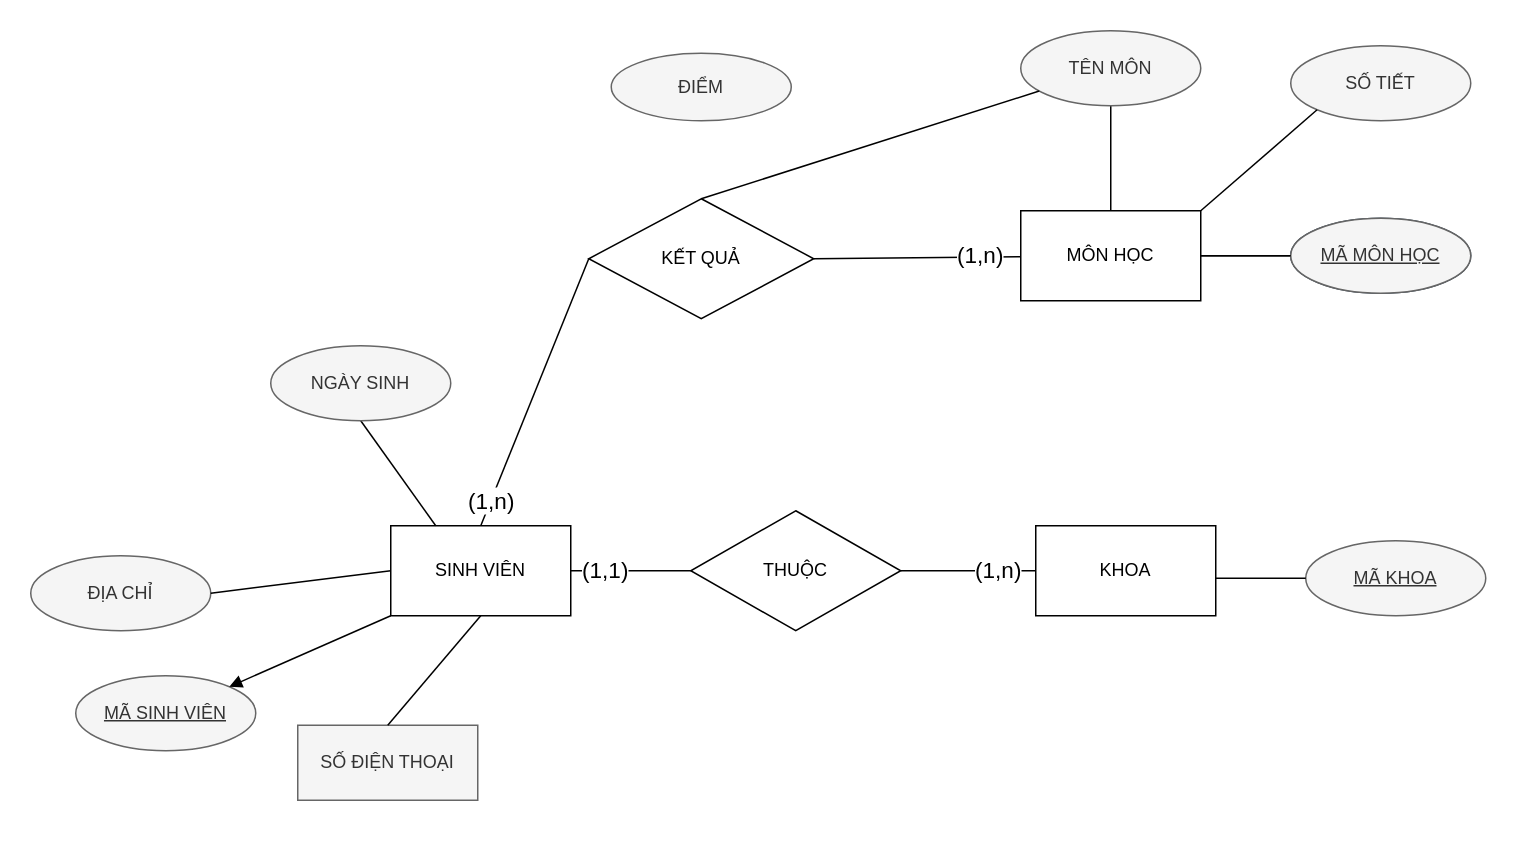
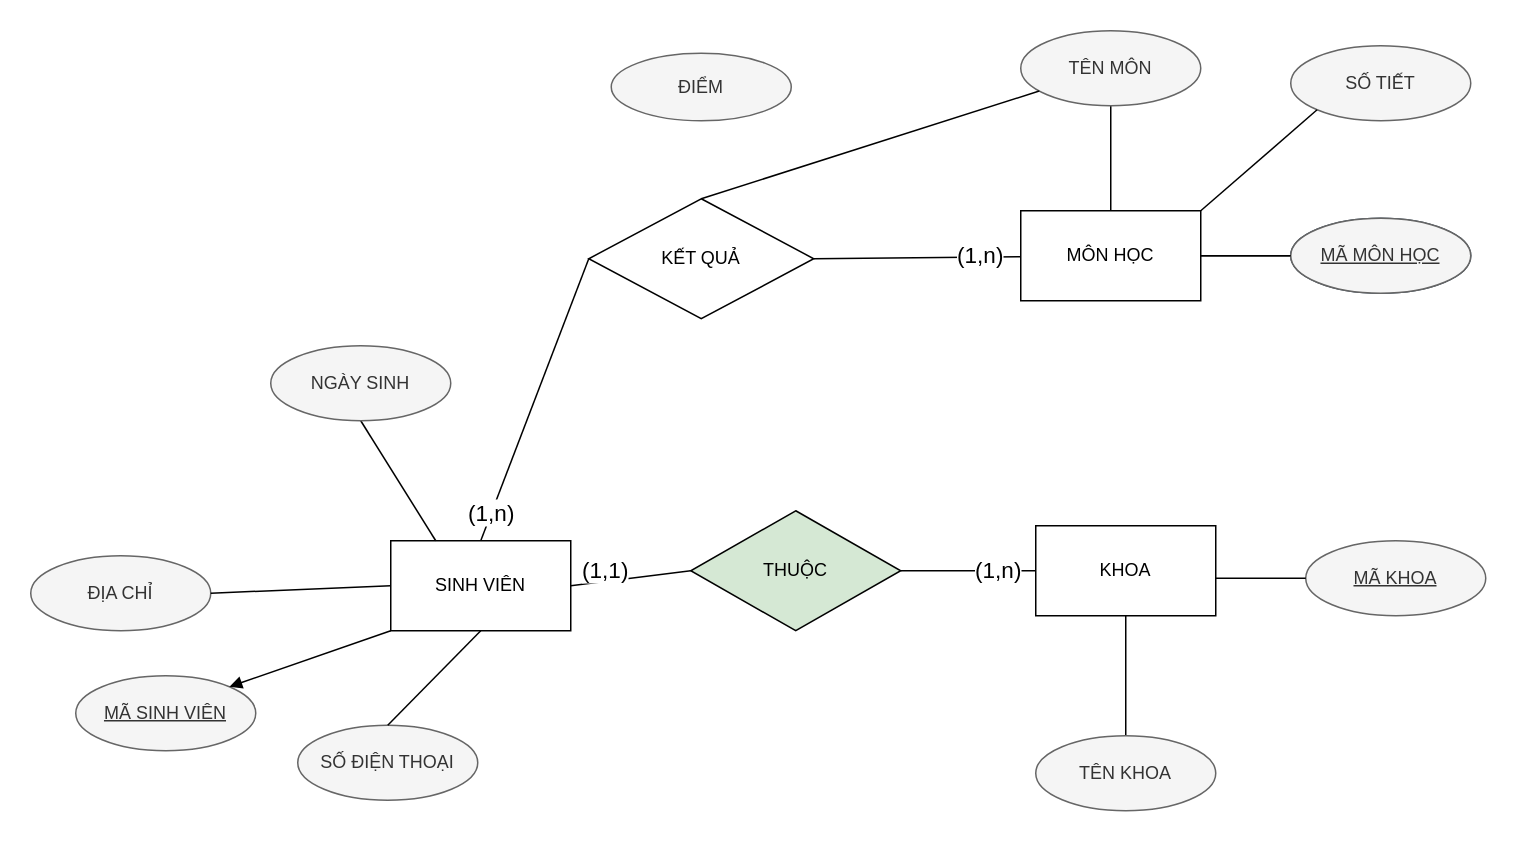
node "SINH VIÊN": moved (481, 571) -> (481, 586)
node "THUỘC": fillcolor #ffffff -> #d5e8d4
edge "KHOA" -- "TÊN KHOA": added
node "SỐ ĐIỆN THOẠI": shape rectangle -> ellipse
node "TÊN KHOA": added
